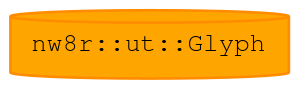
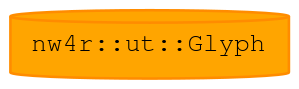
node "nw8r::ut::Glyph": label "nw8r::ut::Glyph" -> "nw4r::ut::Glyph"
